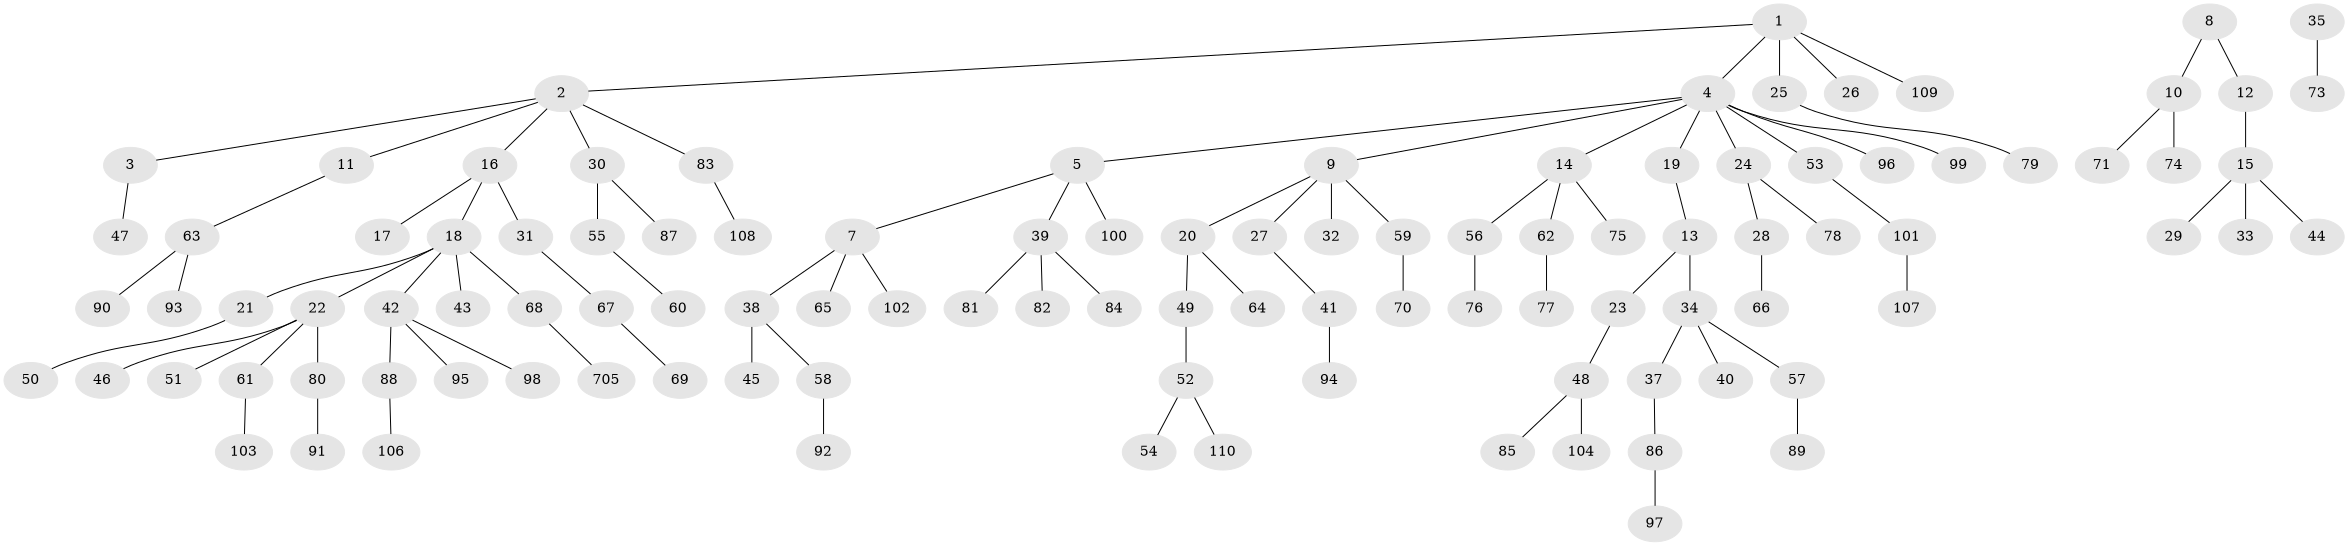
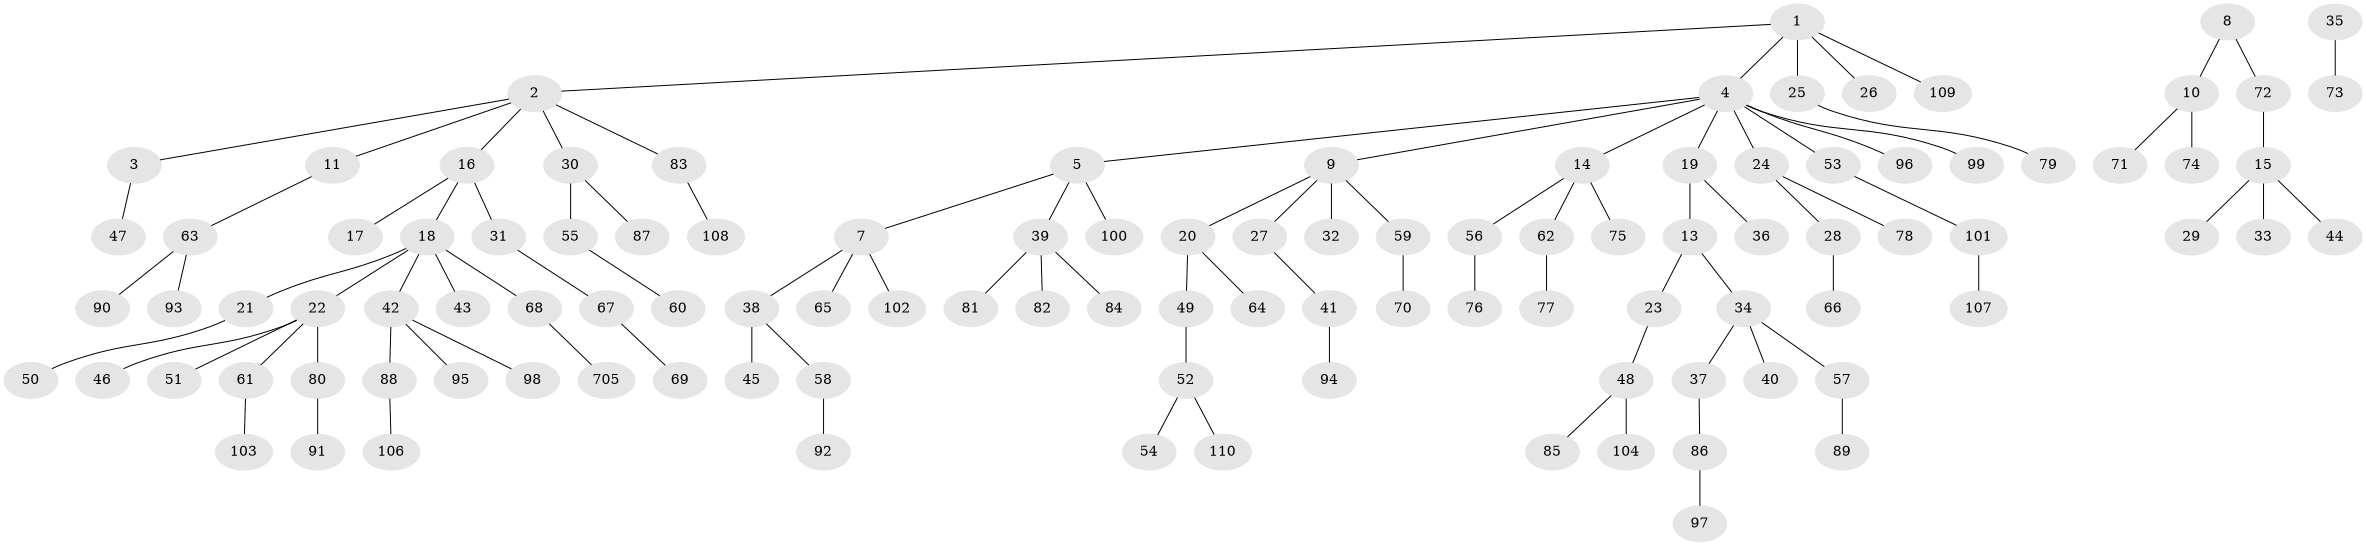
node "12": label "12" -> "72"
node "36": added
